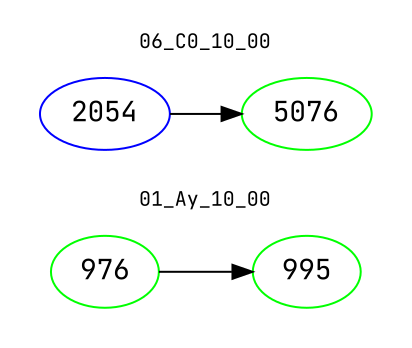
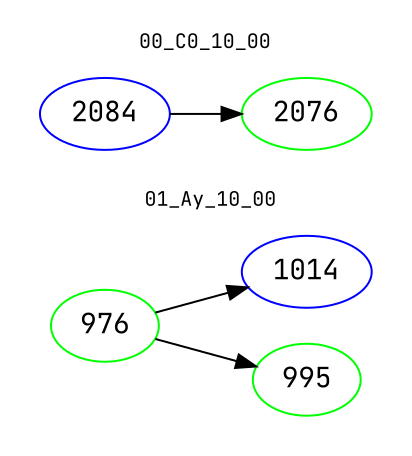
cluster "06_C0_10_00": label "06_C0_10_00" -> "00_C0_10_00"
node "2054": label "2054" -> "2084"
node "5076": label "5076" -> "2076"
node "1014": added
